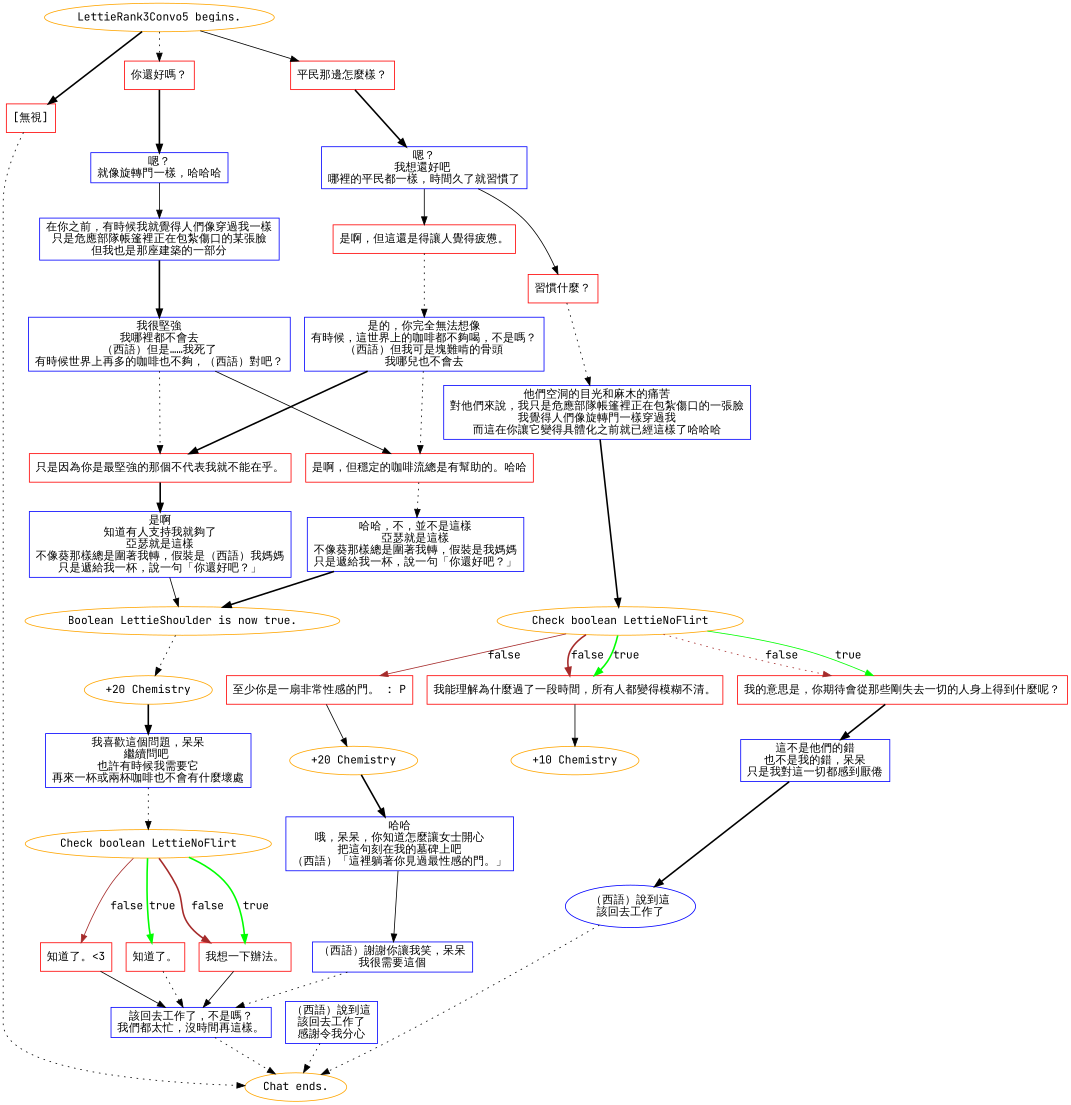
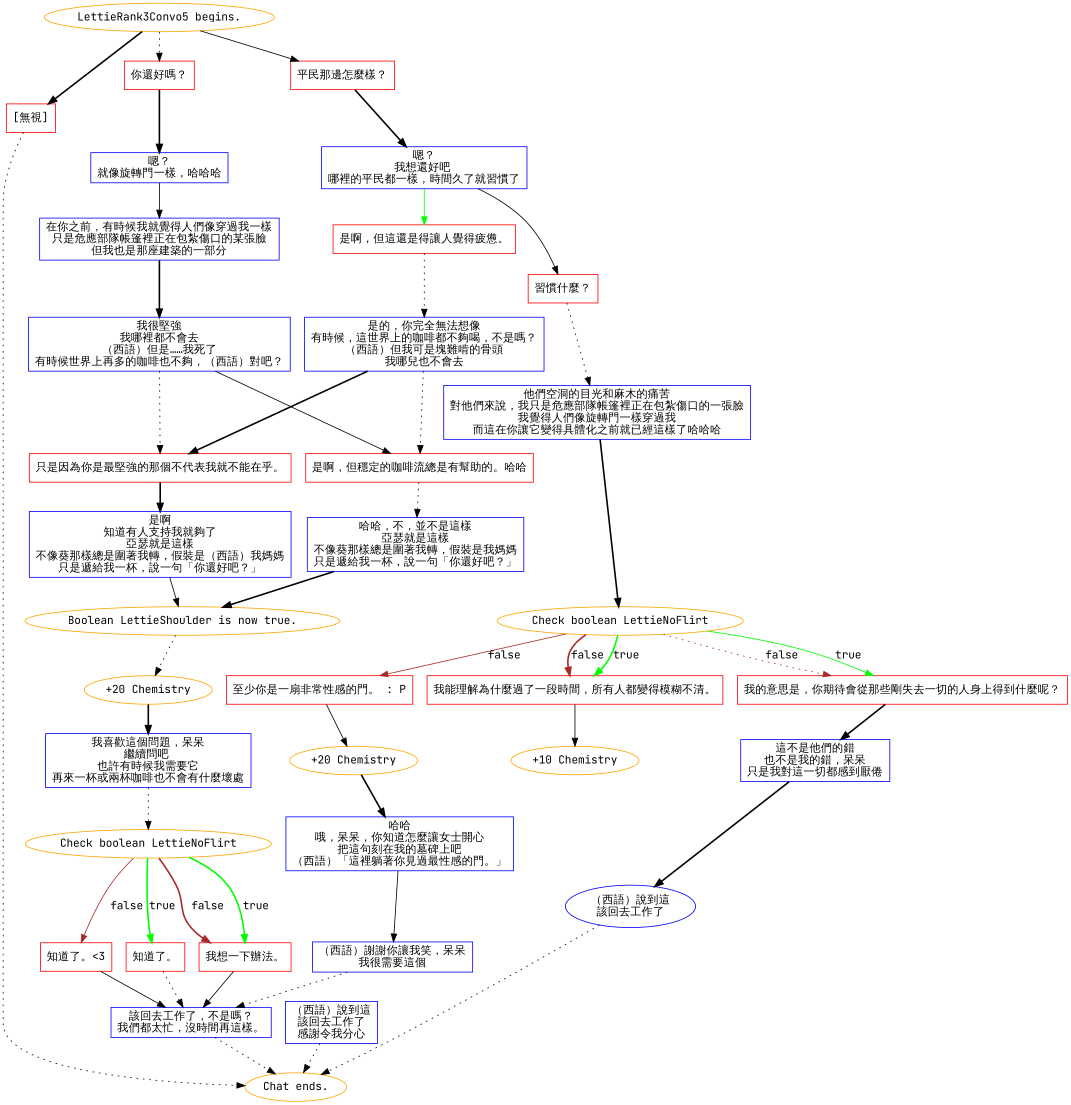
edge "嗯？ 我想還好吧 哪裡的平民都一樣，時間久了就習慣了" -> "是啊，但這還是得讓人覺得疲憊。": color black -> green
